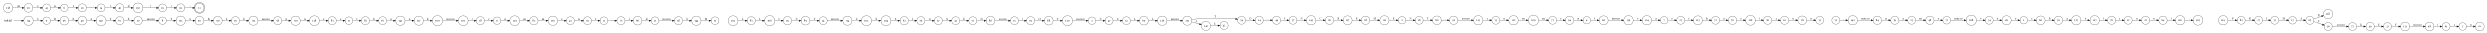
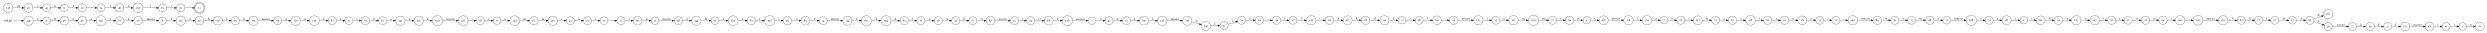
edge "135" -> "54": now "42" -> "54"
edge "55" -> "52": added, label ")"
edge "105" -> "119": added, label "u0020"
edge "31" -> "103": added, label "A"
